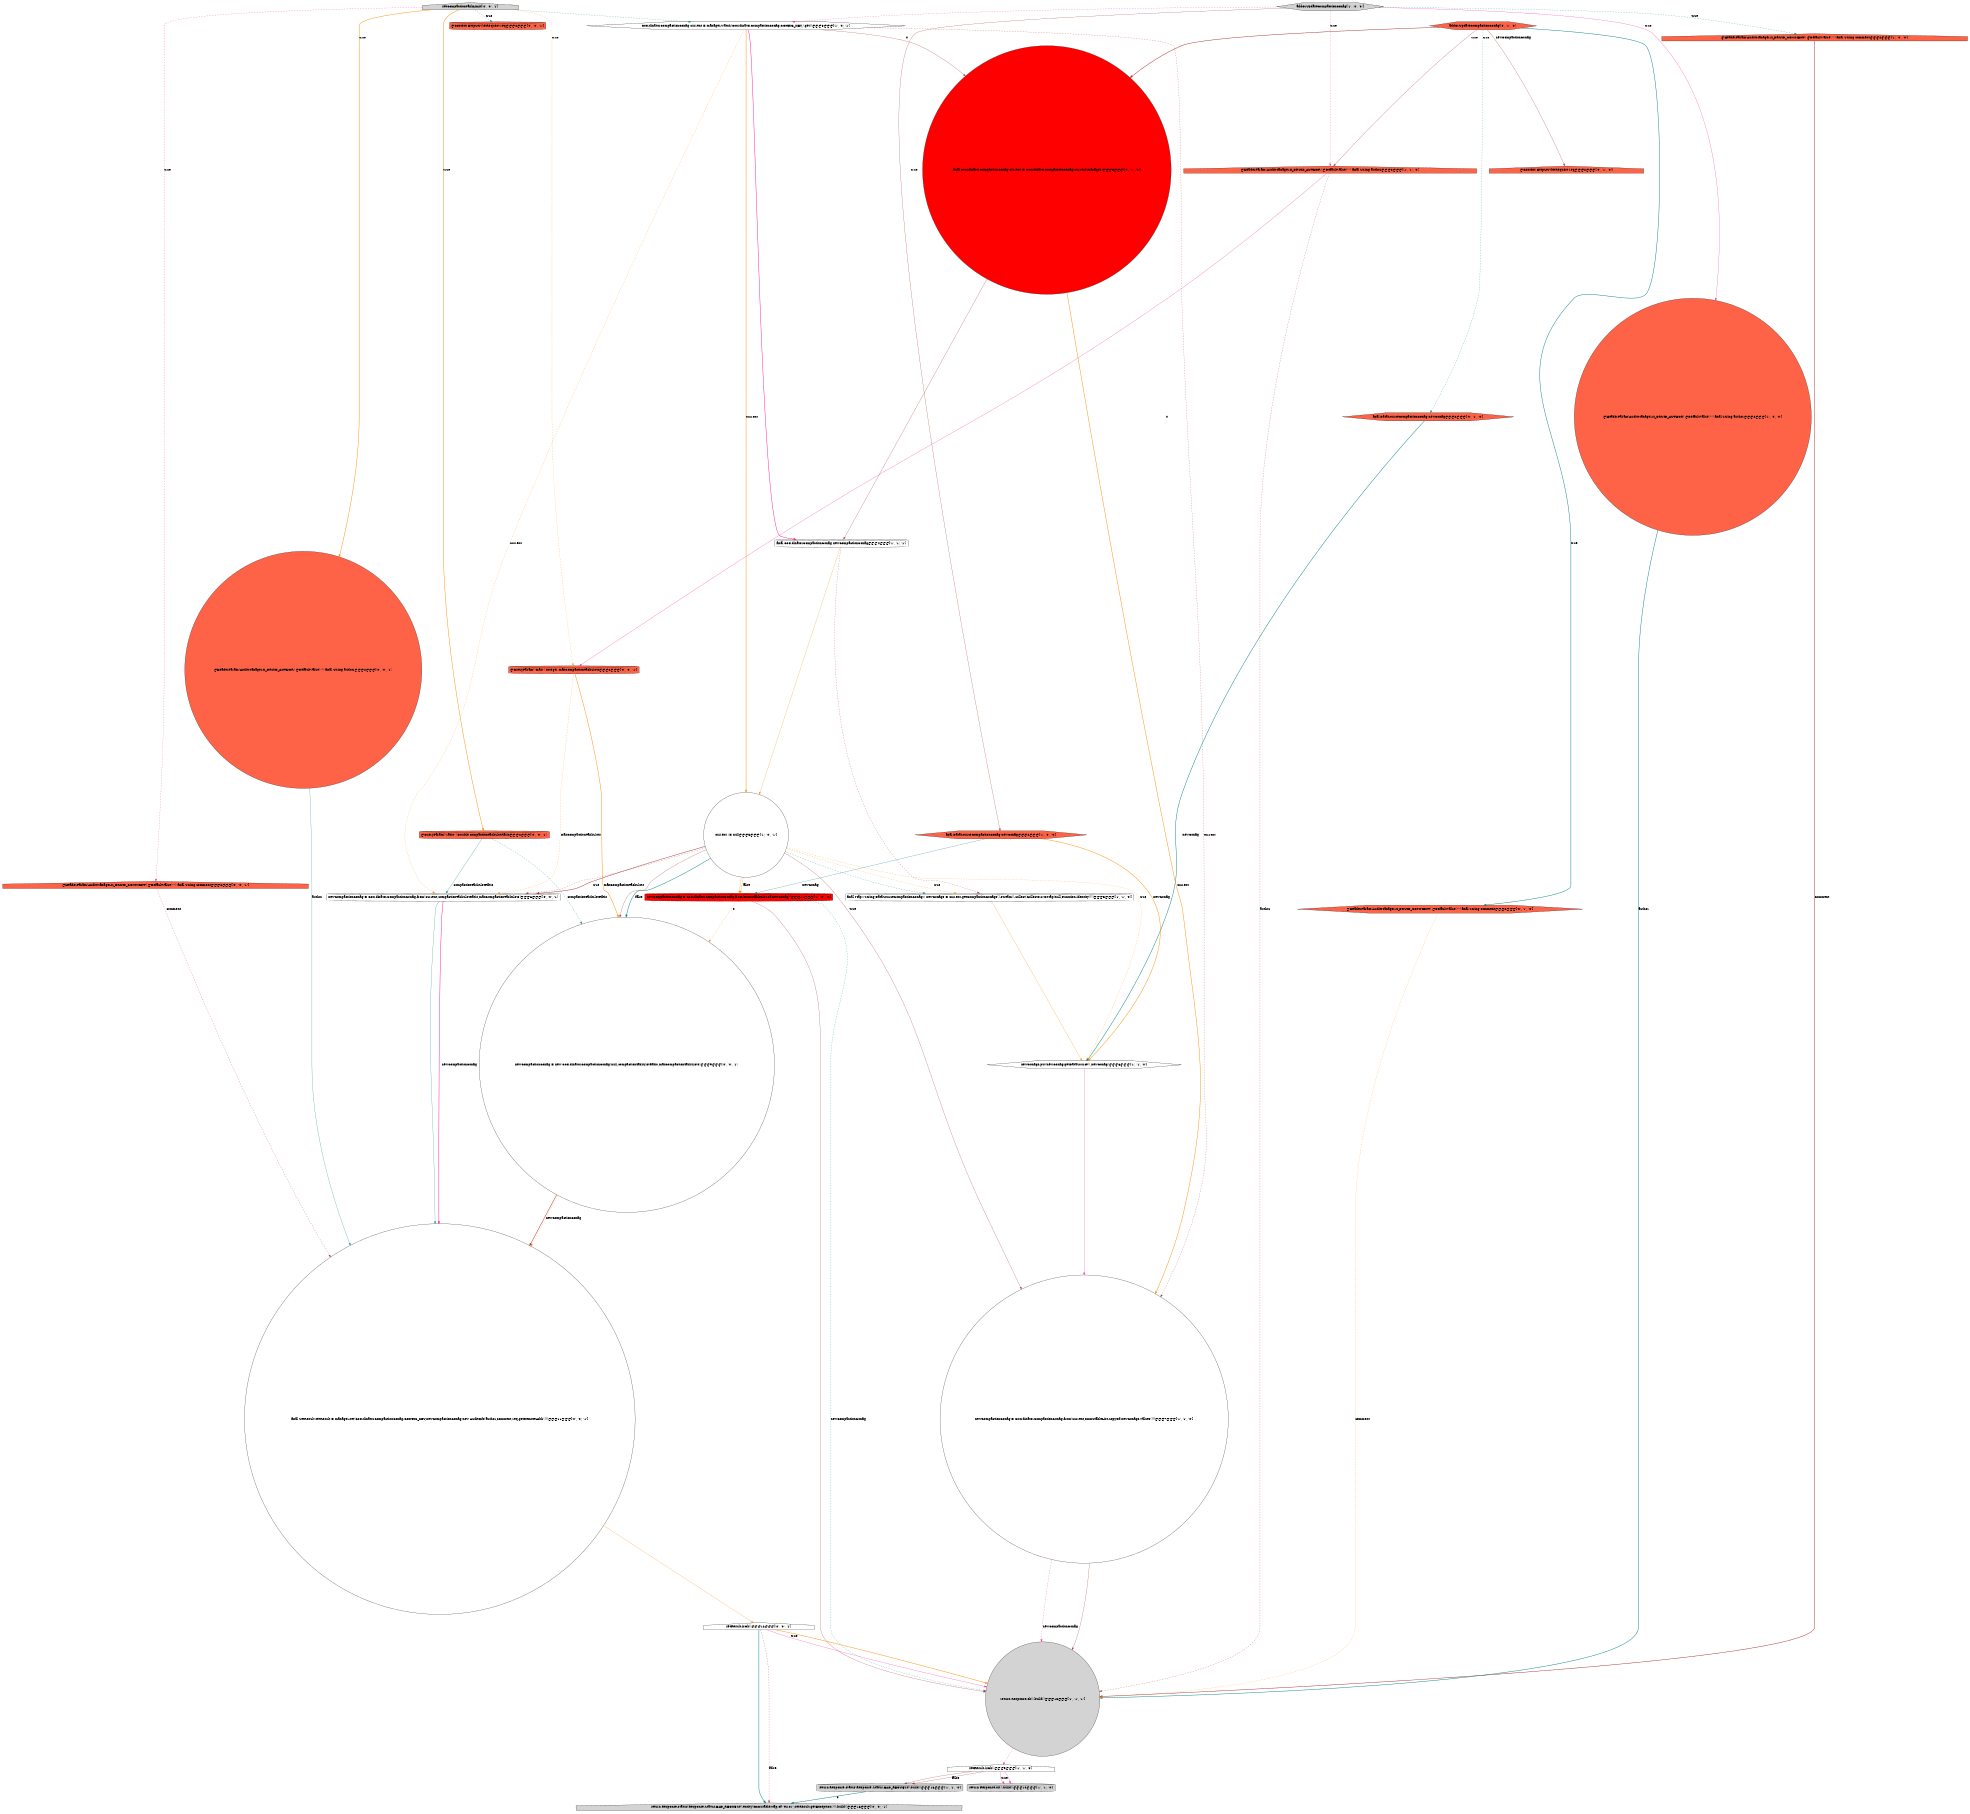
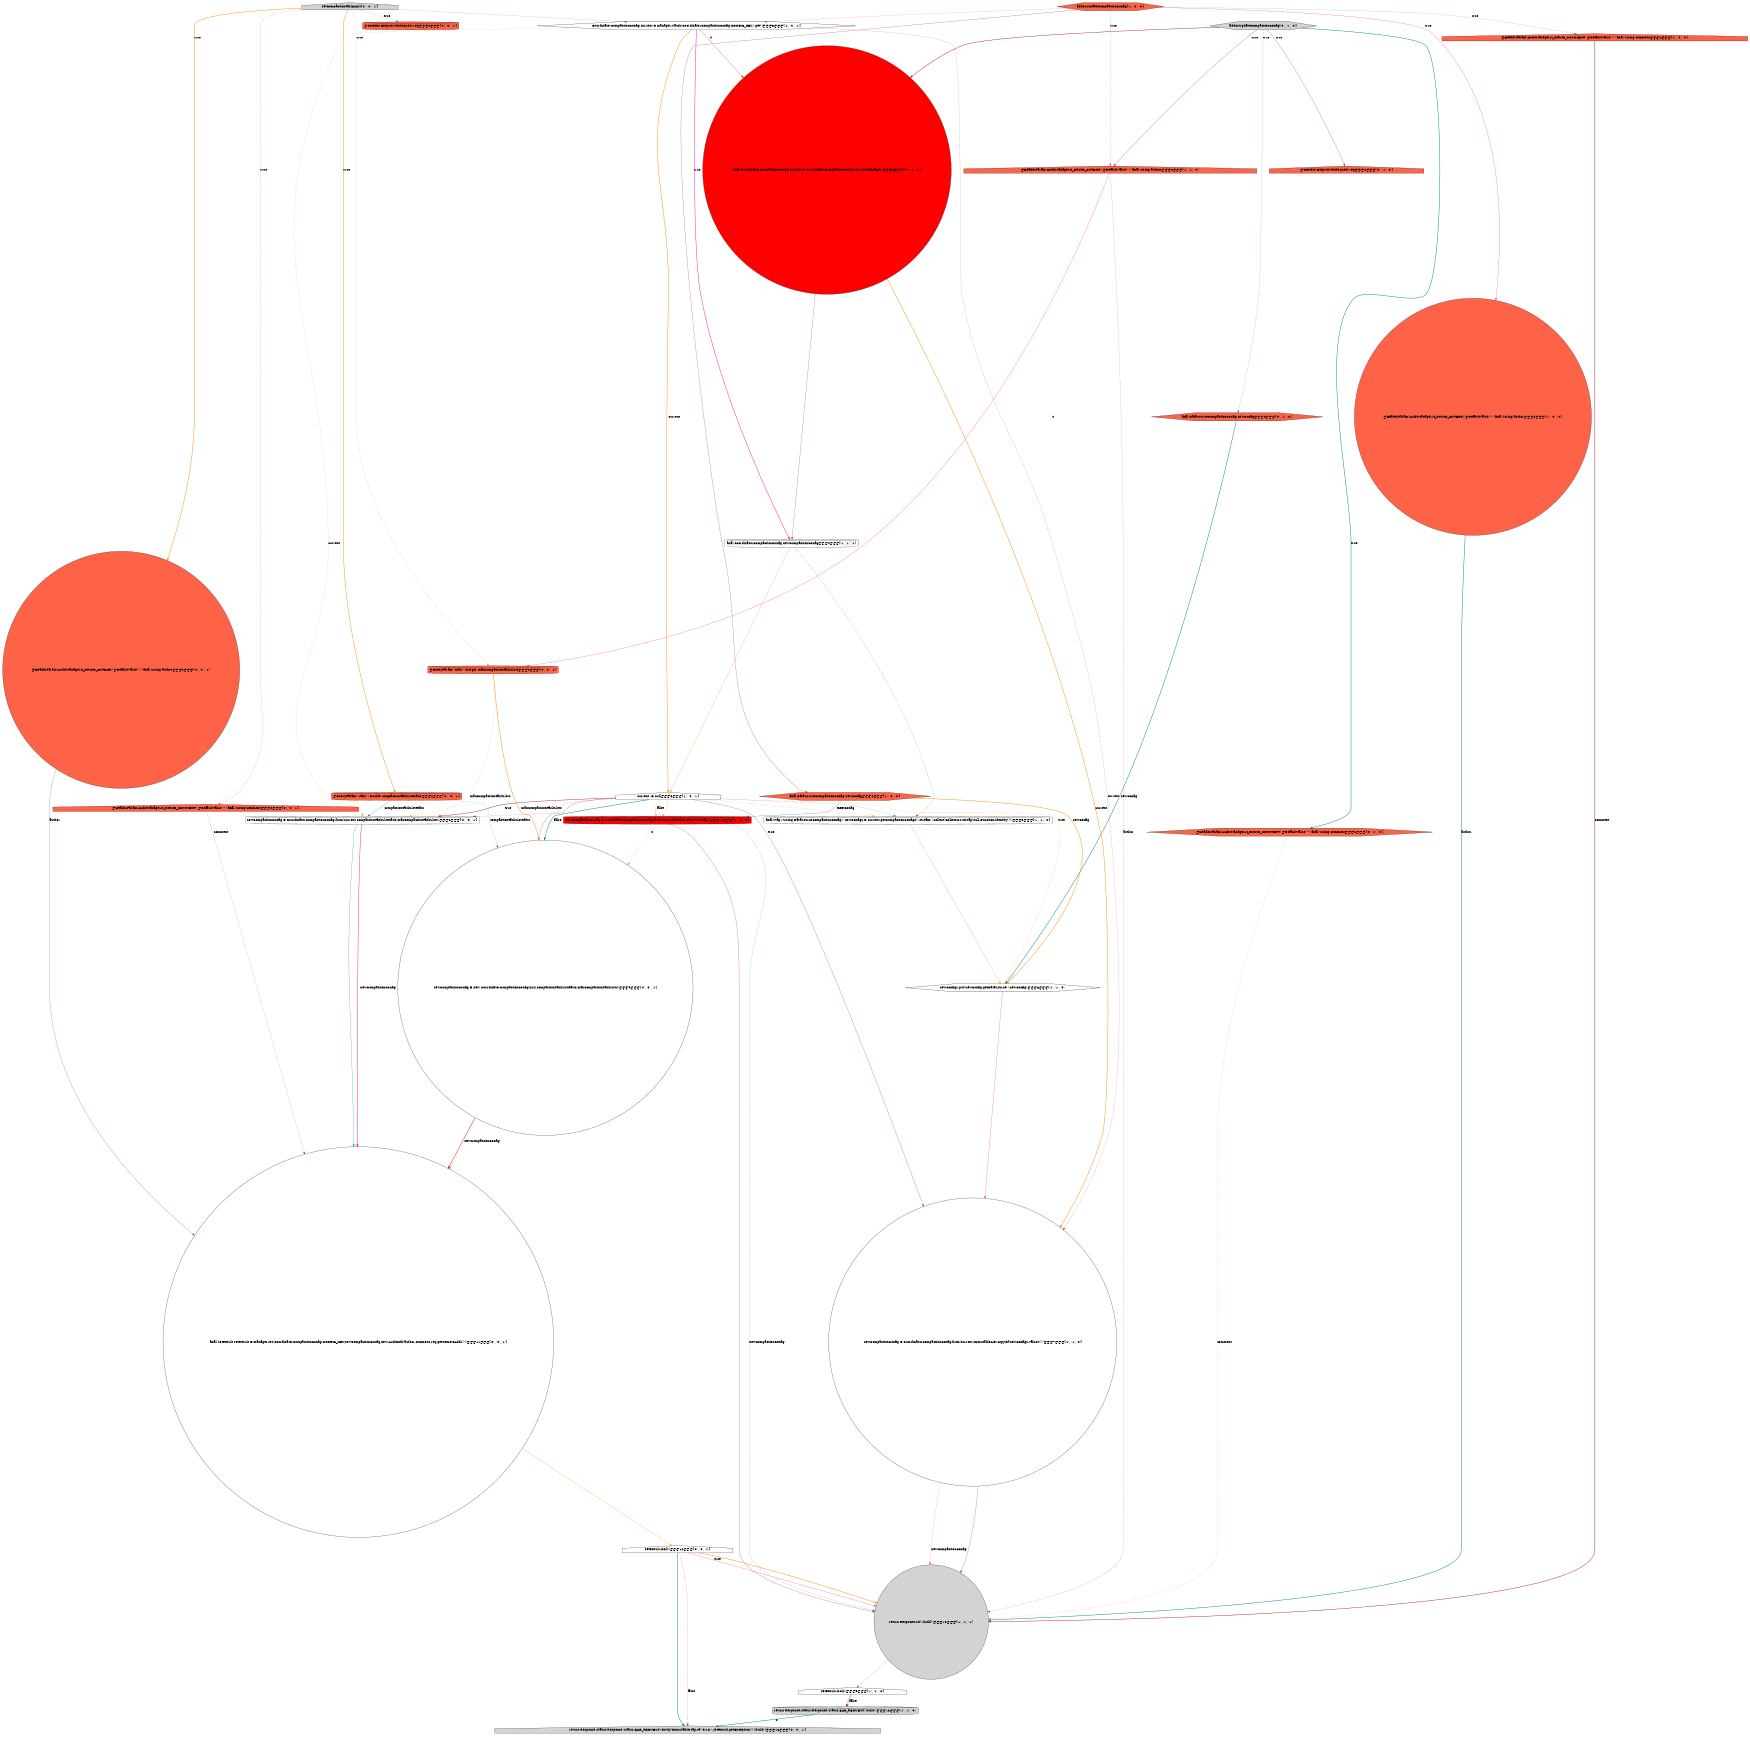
node "addOrUpdateCompactionConfig['1', '0', '0']": fillcolor lightgray -> tomato
node "addOrUpdateCompactionConfig['0', '1', '0']": fillcolor tomato -> lightgray
edge "addOrUpdateCompactionConfig['0', '1', '0']" -> "@Context HttpServletRequest req@@@2@@@['0', '1', '0']": label "newCompactionConfig" -> "true"
node "current != null@@@5@@@['1', '0', '1']": shape circle -> house
edge "return Response.ok().build()@@@13@@@['1', '1', '1']" -> "setResult.isOk()@@@9@@@['1', '1', '0']": color deeppink -> teal
node "return Response.ok().build()@@@10@@@['1', '1', '0']": removed
